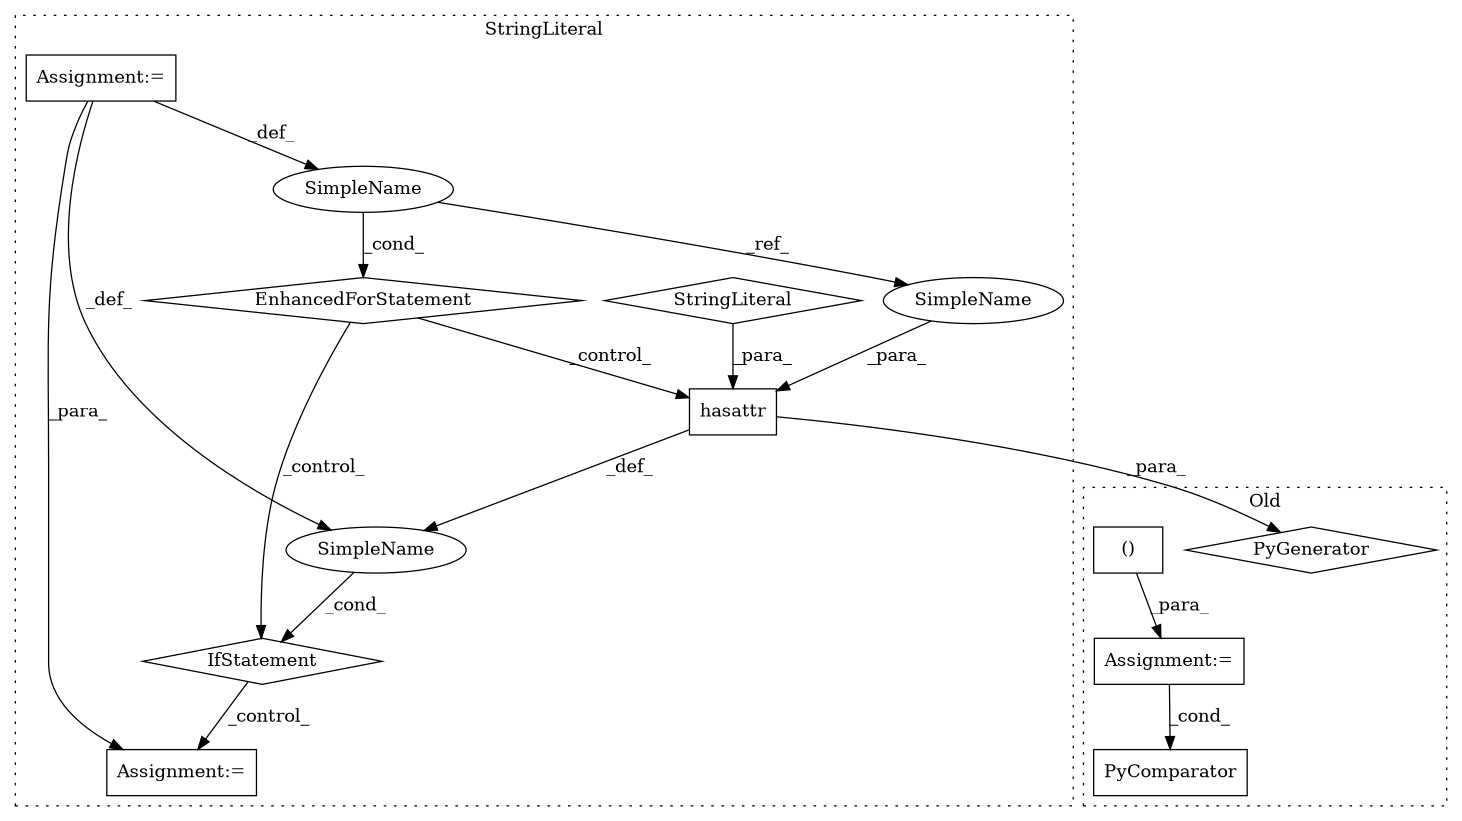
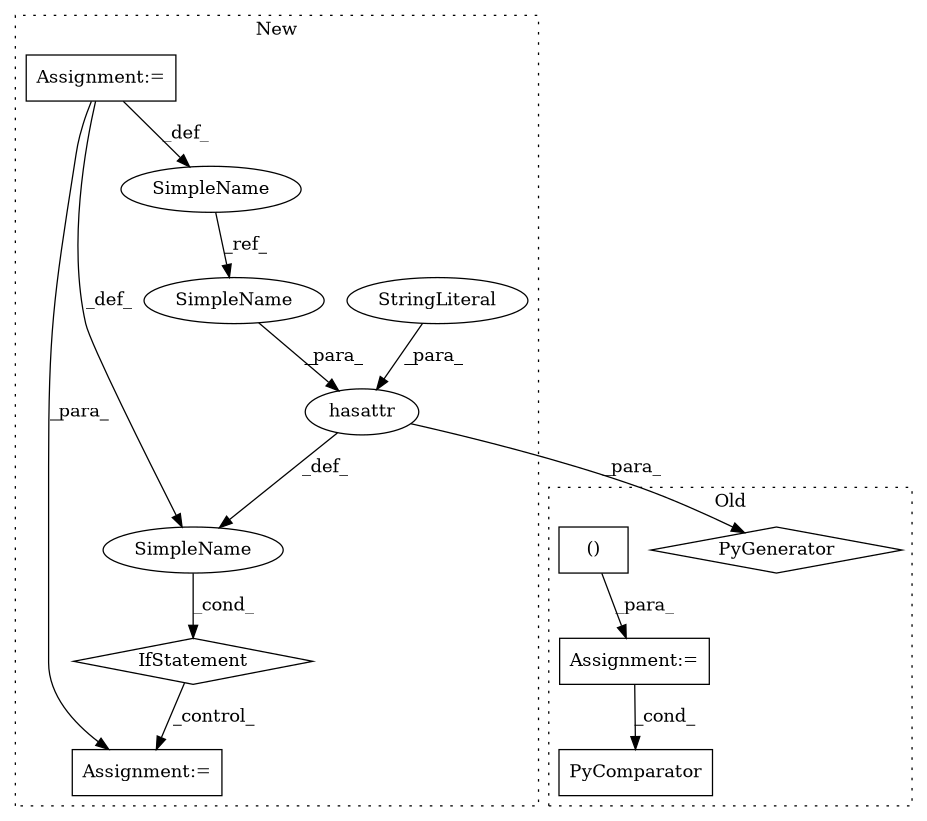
cluster "StringLiteral": label "StringLiteral" -> "New"
node "EnhancedForStatement": removed
node "StringLiteral": shape diamond -> ellipse
node "hasattr": shape box -> ellipse
